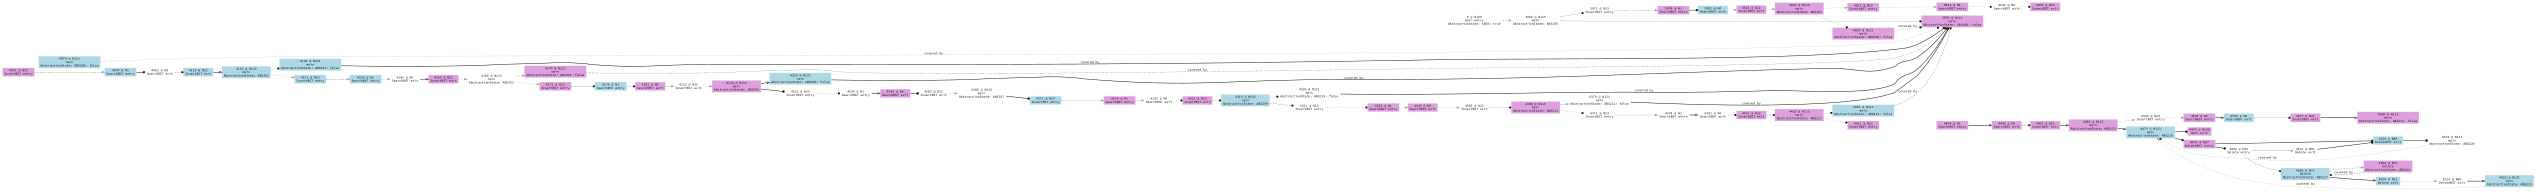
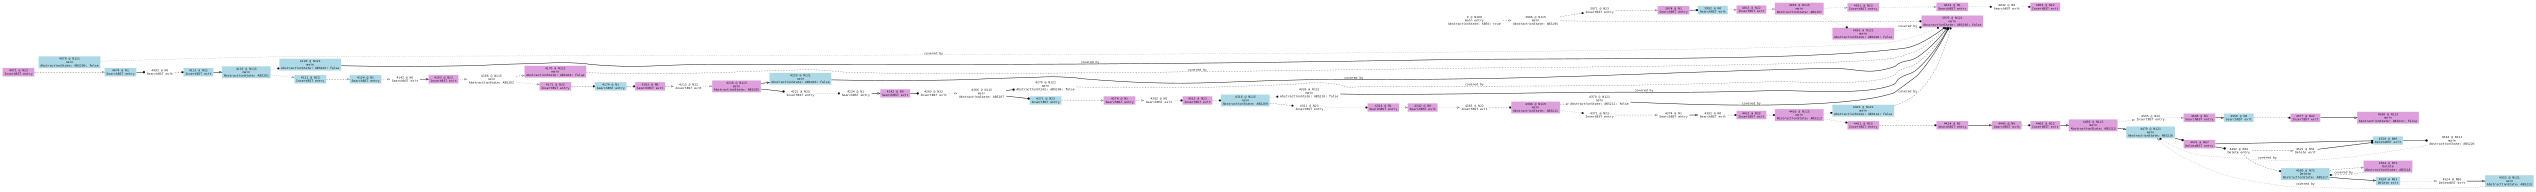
node "4270 @ N121 main AbstractionState: ABS208: false": added
edge "4421 @ N23 InsertBST entry" -> "4424 @ N1 SearchBST entry": added
node "4475 @ N108 main exit": removed
